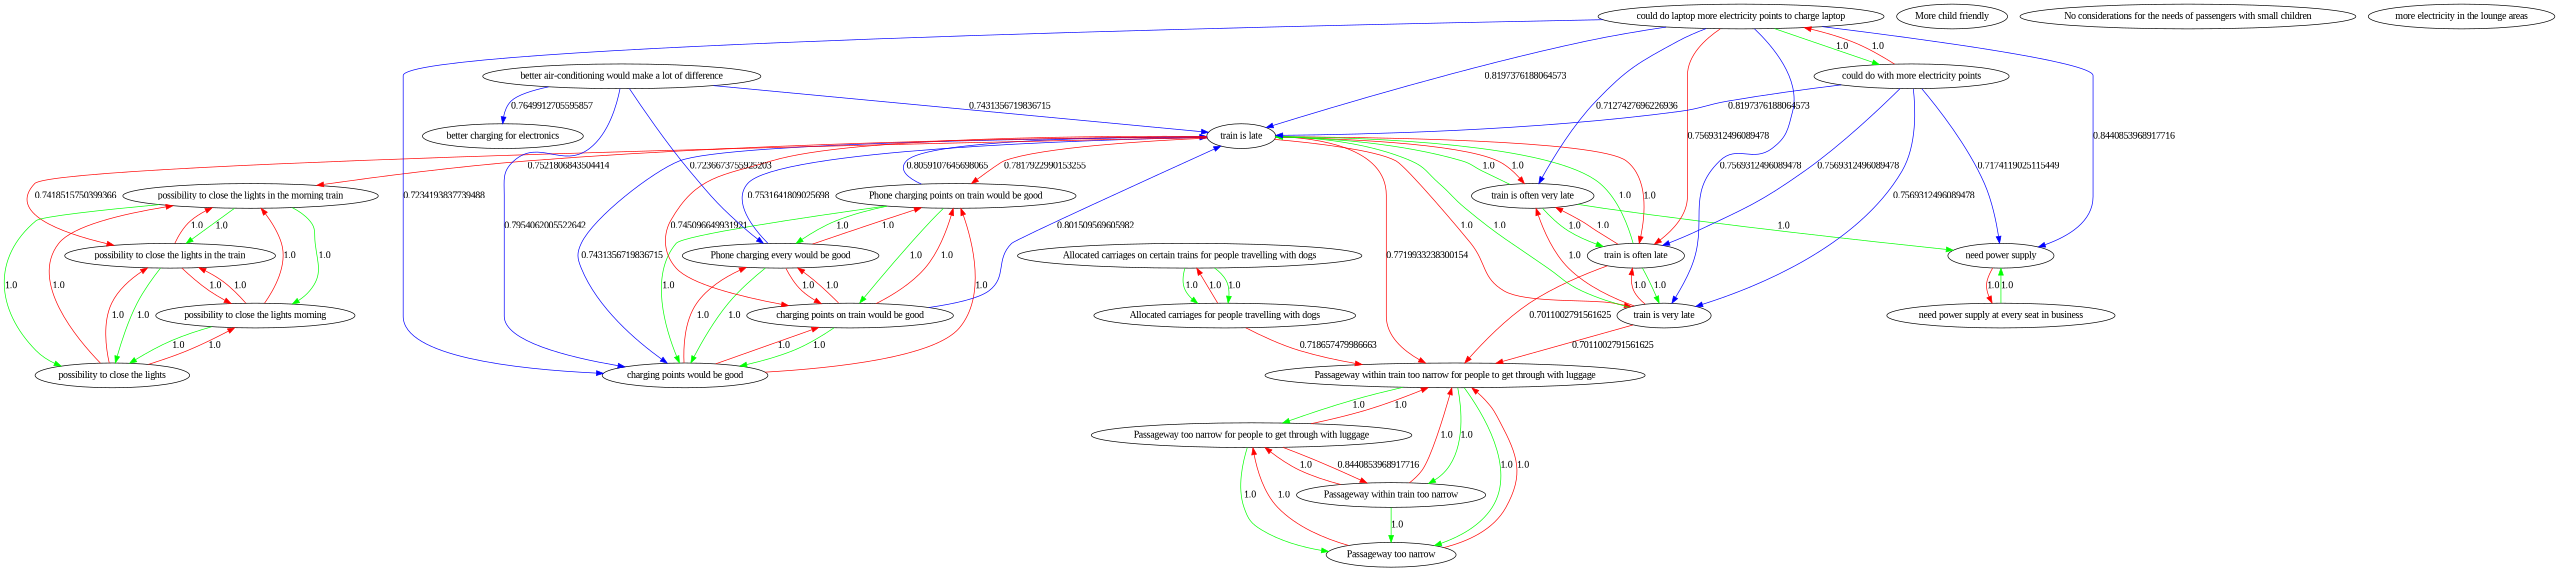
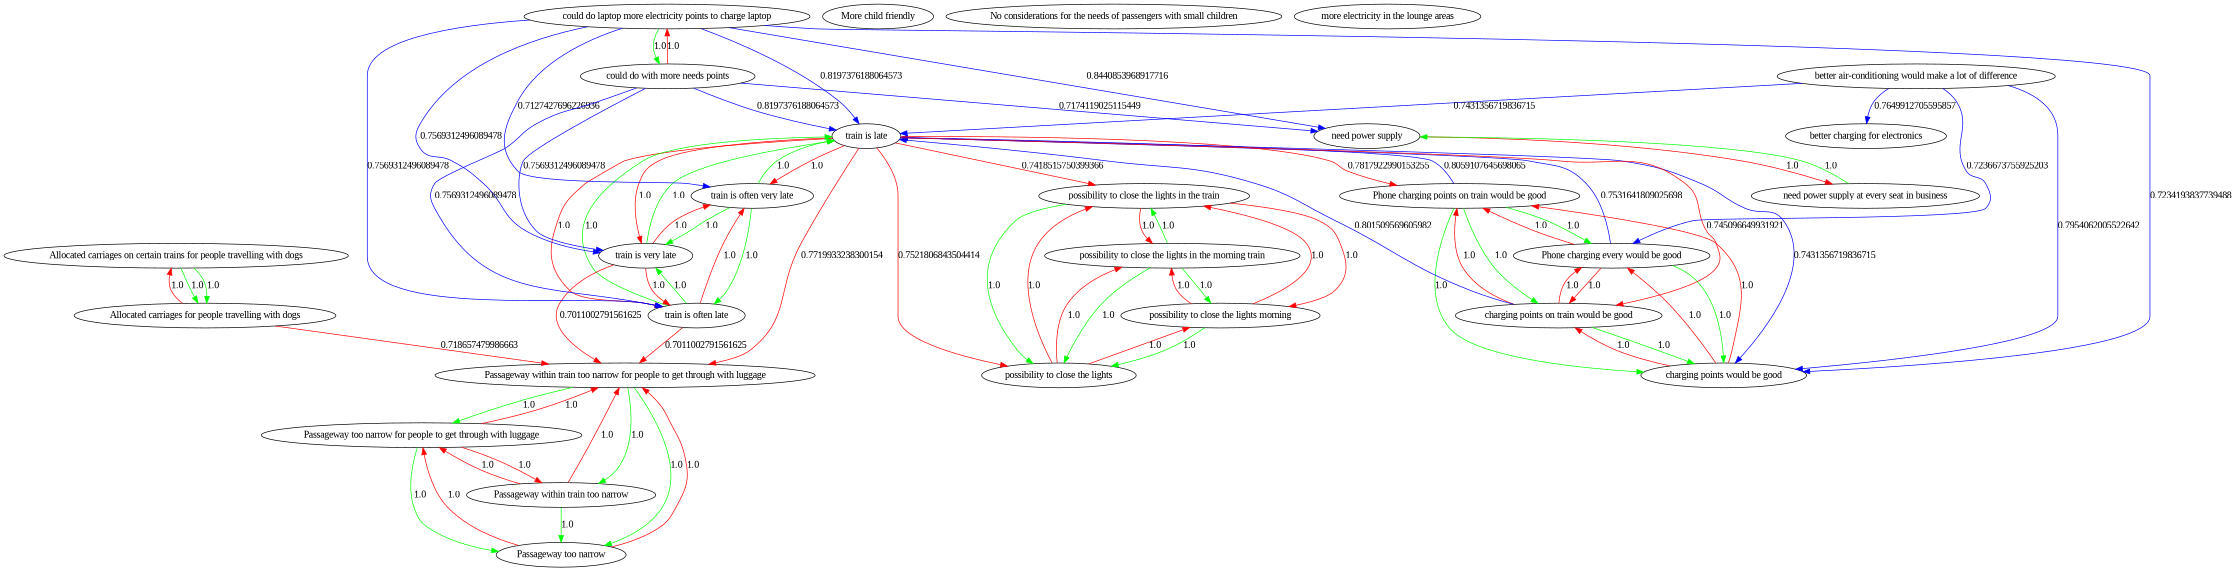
node "could do with more electricity points": label "could do with more electricity points" -> "could do with more needs points"
edge "could do laptop more electricity points to charge laptop" -> "train is often late": color red -> blue
edge "train is late" -> "possibility to close the lights in the morning train": now "train is late" -> "possibility to close the lights"
edge "train is often very late" -> "need power supply": now "train is often very late" -> "train is very late"
edge "Passageway too narrow for people to get through with luggage" -> "Passageway within train too narrow": label "0.8440853968917716" -> "1.0"
